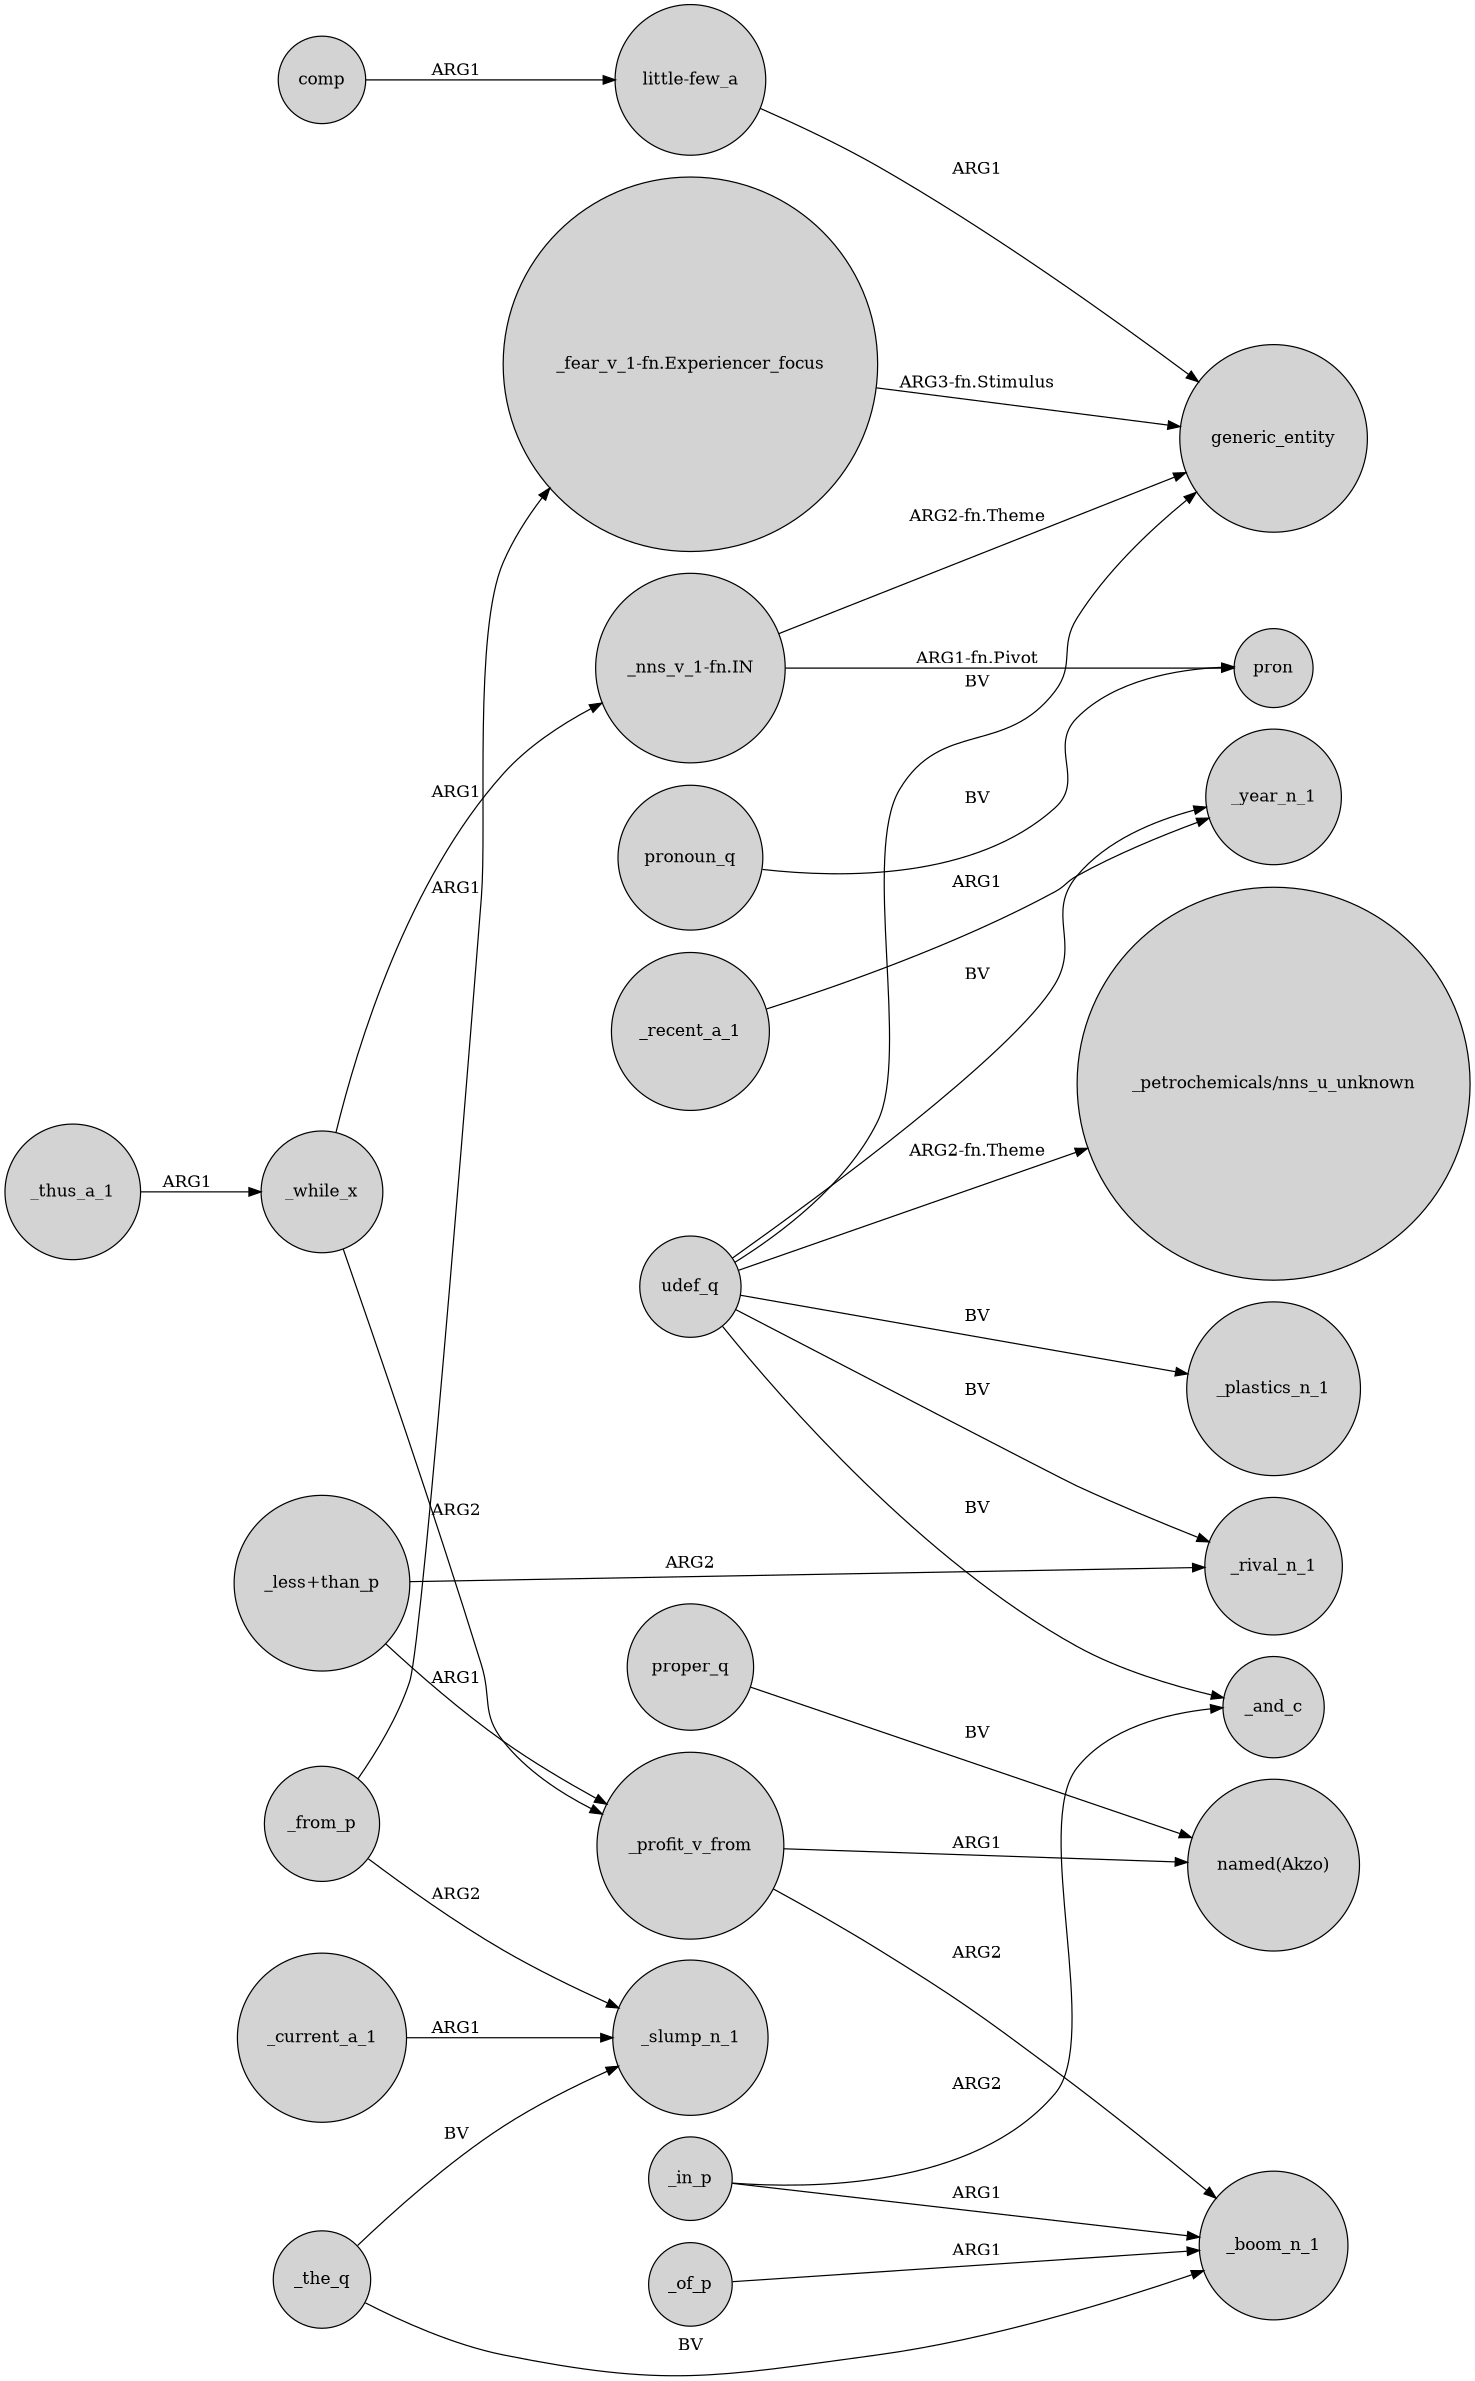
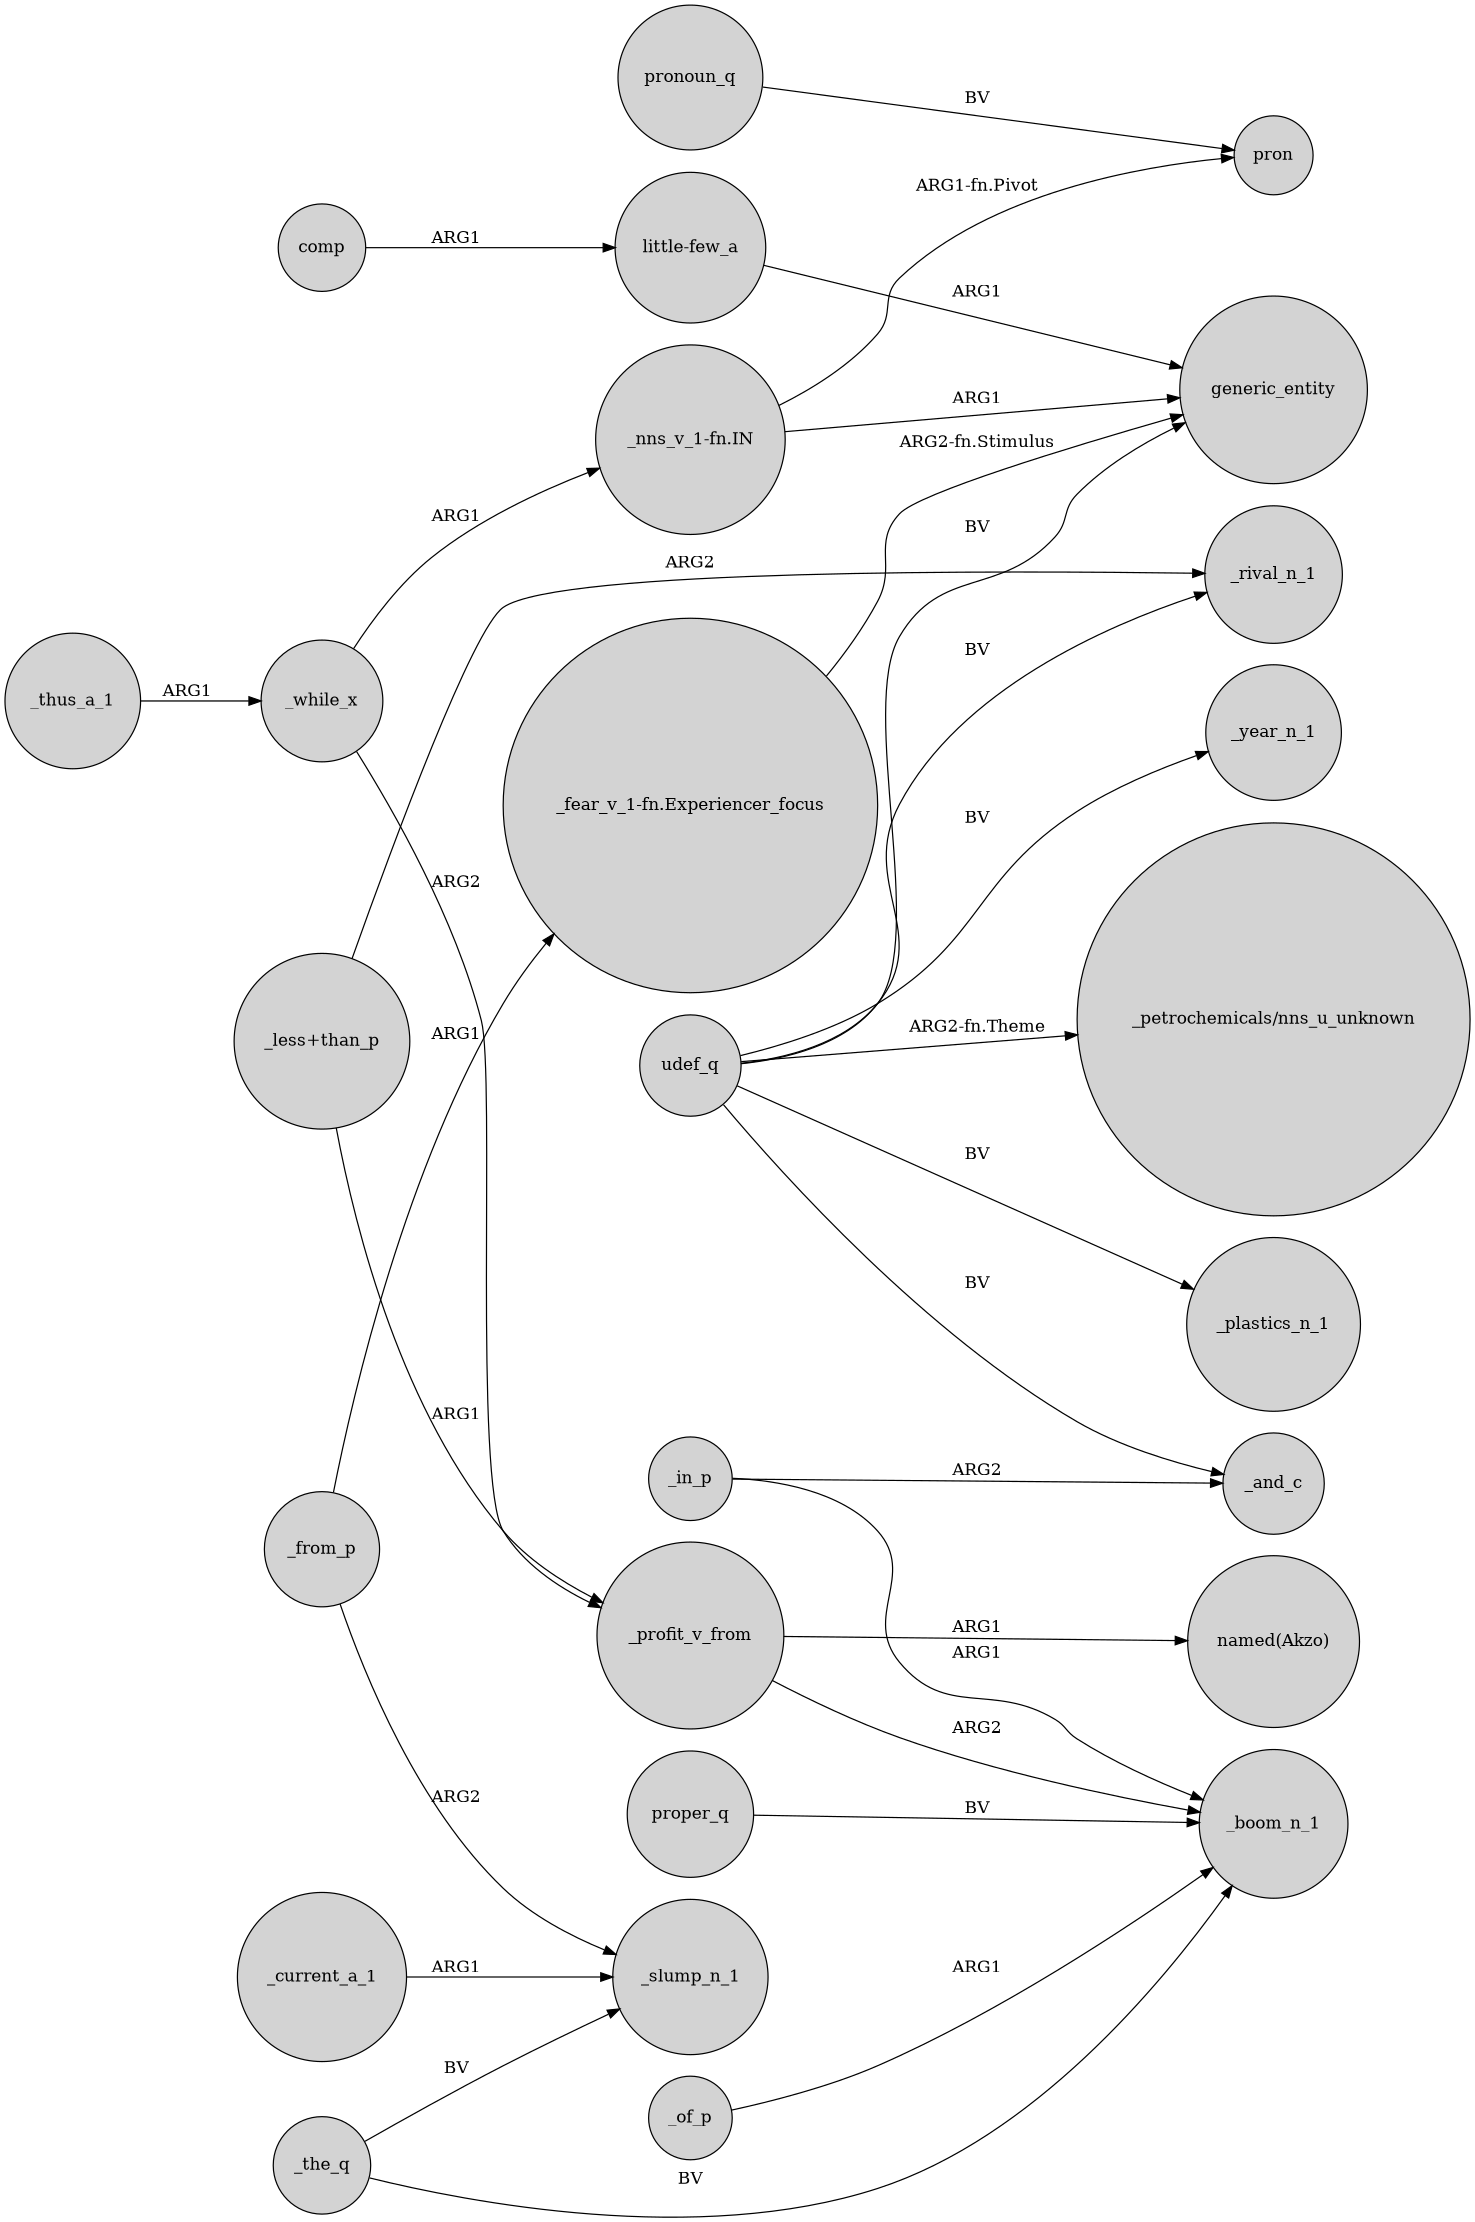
edge "_fear_v_1-fn.Experiencer_focus" -> "generic_entity": label "ARG3-fn.Stimulus" -> "ARG2-fn.Stimulus"
edge "_nns_v_1-fn.IN" -> "generic_entity": label "ARG2-fn.Theme" -> "ARG1"
node "_recent_a_1": removed
edge "proper_q" -> "named(Akzo)": now "proper_q" -> "_boom_n_1"
